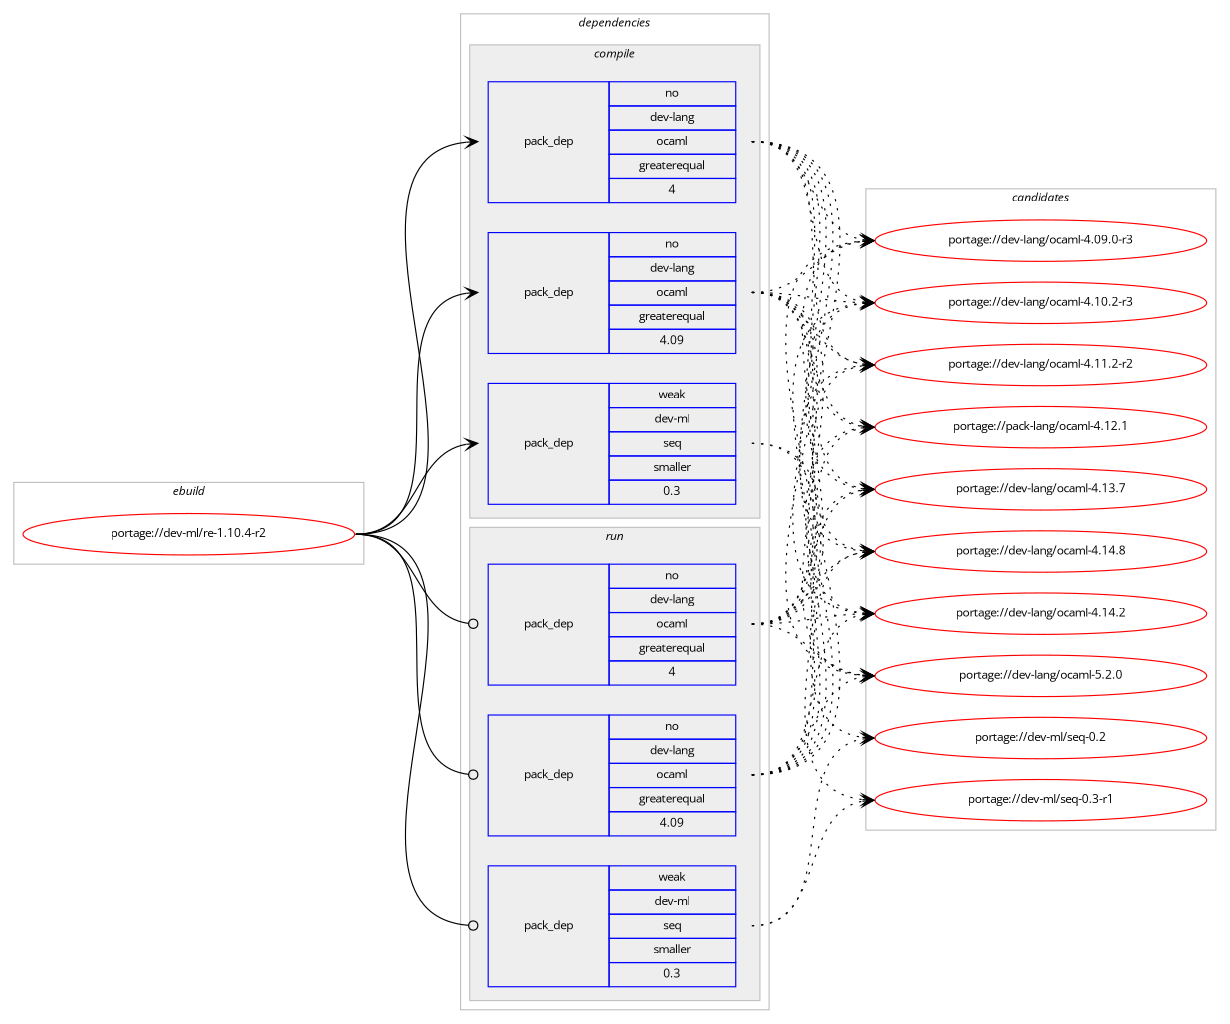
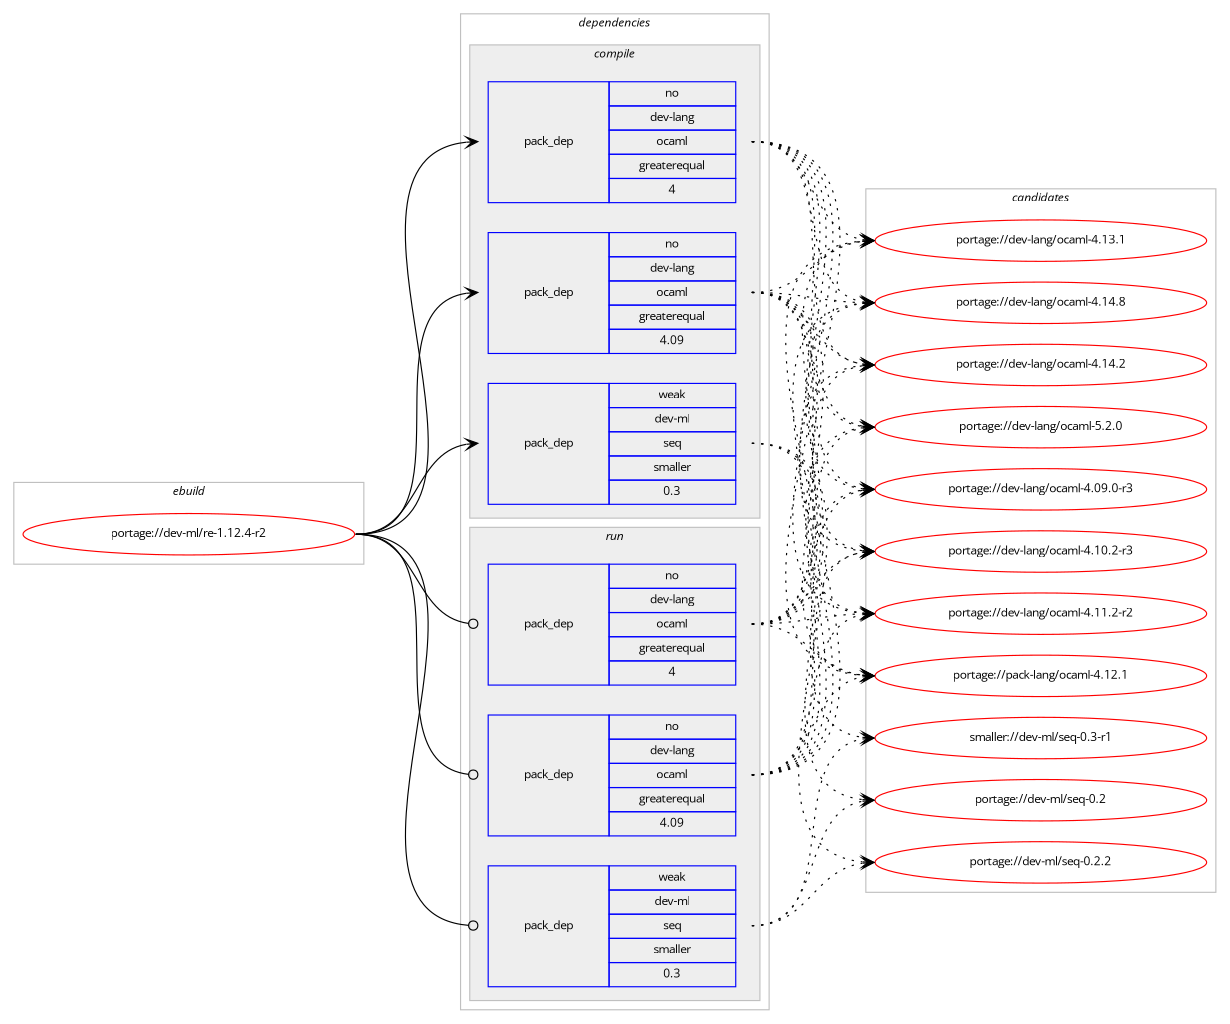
node "portage://dev-lang/ocaml-4.13.7": label "portage://dev-lang/ocaml-4.13.7" -> "portage://dev-lang/ocaml-4.13.1"
node "portage://dev-ml/re-1.10.4-r2": label "portage://dev-ml/re-1.10.4-r2" -> "portage://dev-ml/re-1.12.4-r2"
node "portage://dev-ml/seq-0.3-r1": label "portage://dev-ml/seq-0.3-r1" -> "smaller://dev-ml/seq-0.3-r1"
node "portage://dev-ml/seq-0.2.2": added
